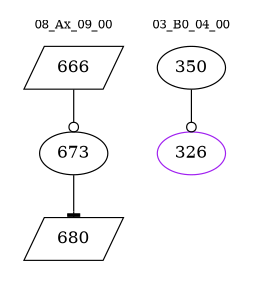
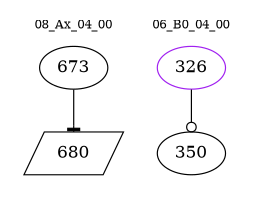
cluster "08_Ax_09_00": label "08_Ax_09_00" -> "08_Ax_04_00"
cluster "03_B0_04_00": label "03_B0_04_00" -> "06_B0_04_00"
node "666": removed
edge "350" -> "326": reversed
